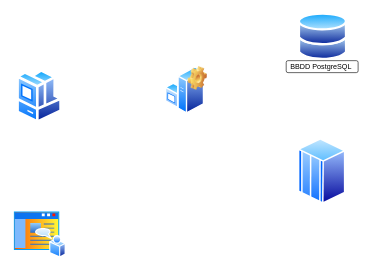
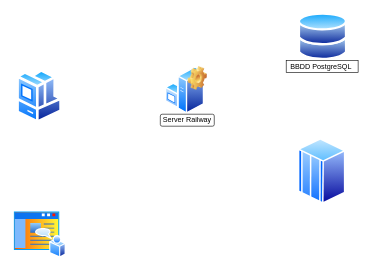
node "BBDD PostgreSQL": shape rounded rectangle -> rectangle
node "Server Railway": added
